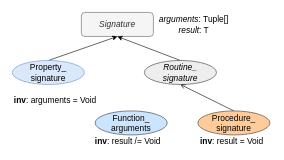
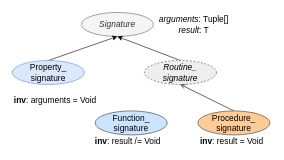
node "Signature": shape rounded rectangle -> ellipse
node "Routine_ signature": style solid -> dashed
node "Function_ arguments": label "Function_ arguments" -> "Function_ signature"
